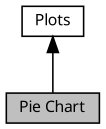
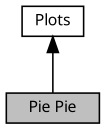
node "Pie Chart": label "Pie Chart" -> "Pie Pie"
